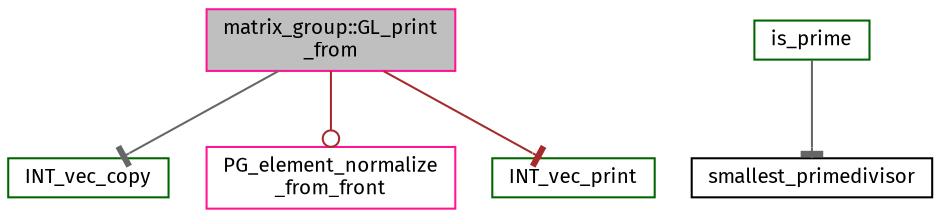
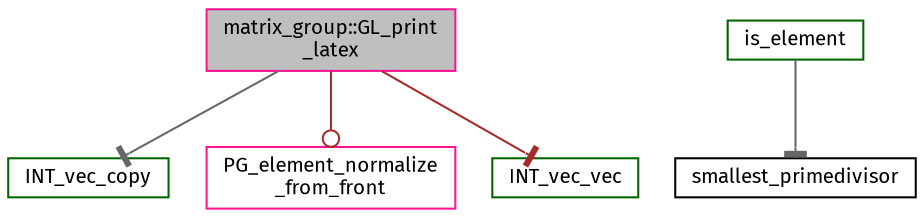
node "matrix_group::GL_print _from": label "matrix_group::GL_print _from" -> "matrix_group::GL_print _latex"
node "is_prime": label "is_prime" -> "is_element"
node "INT_vec_print": label "INT_vec_print" -> "INT_vec_vec"
